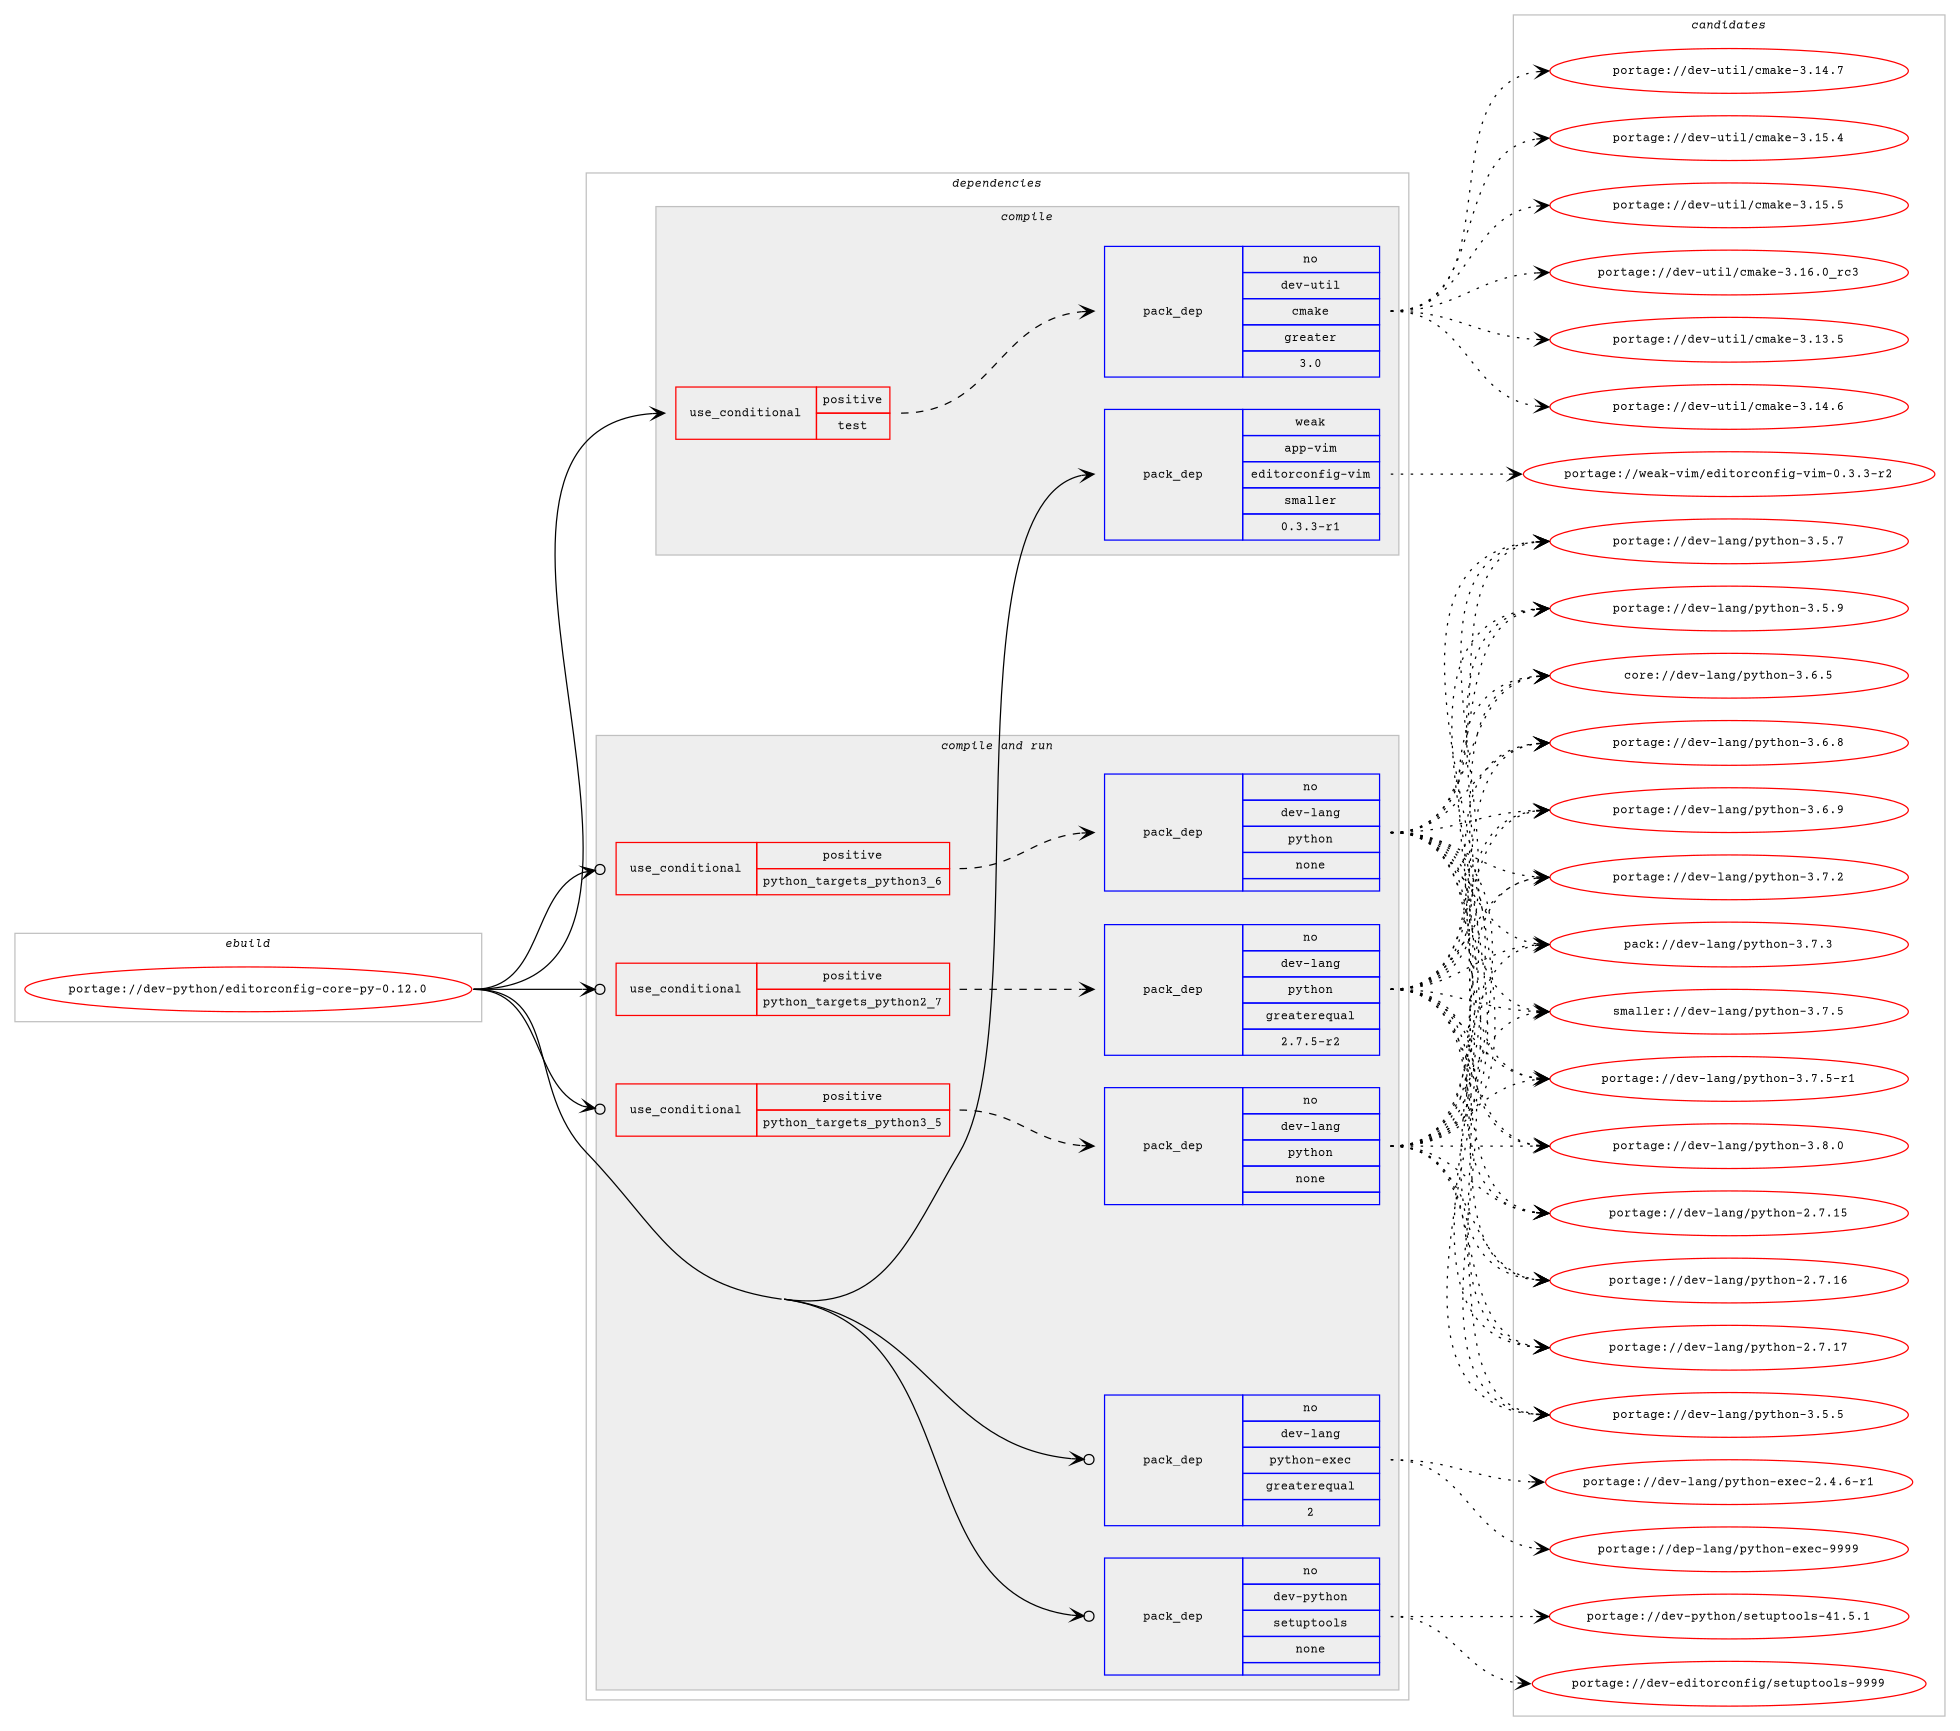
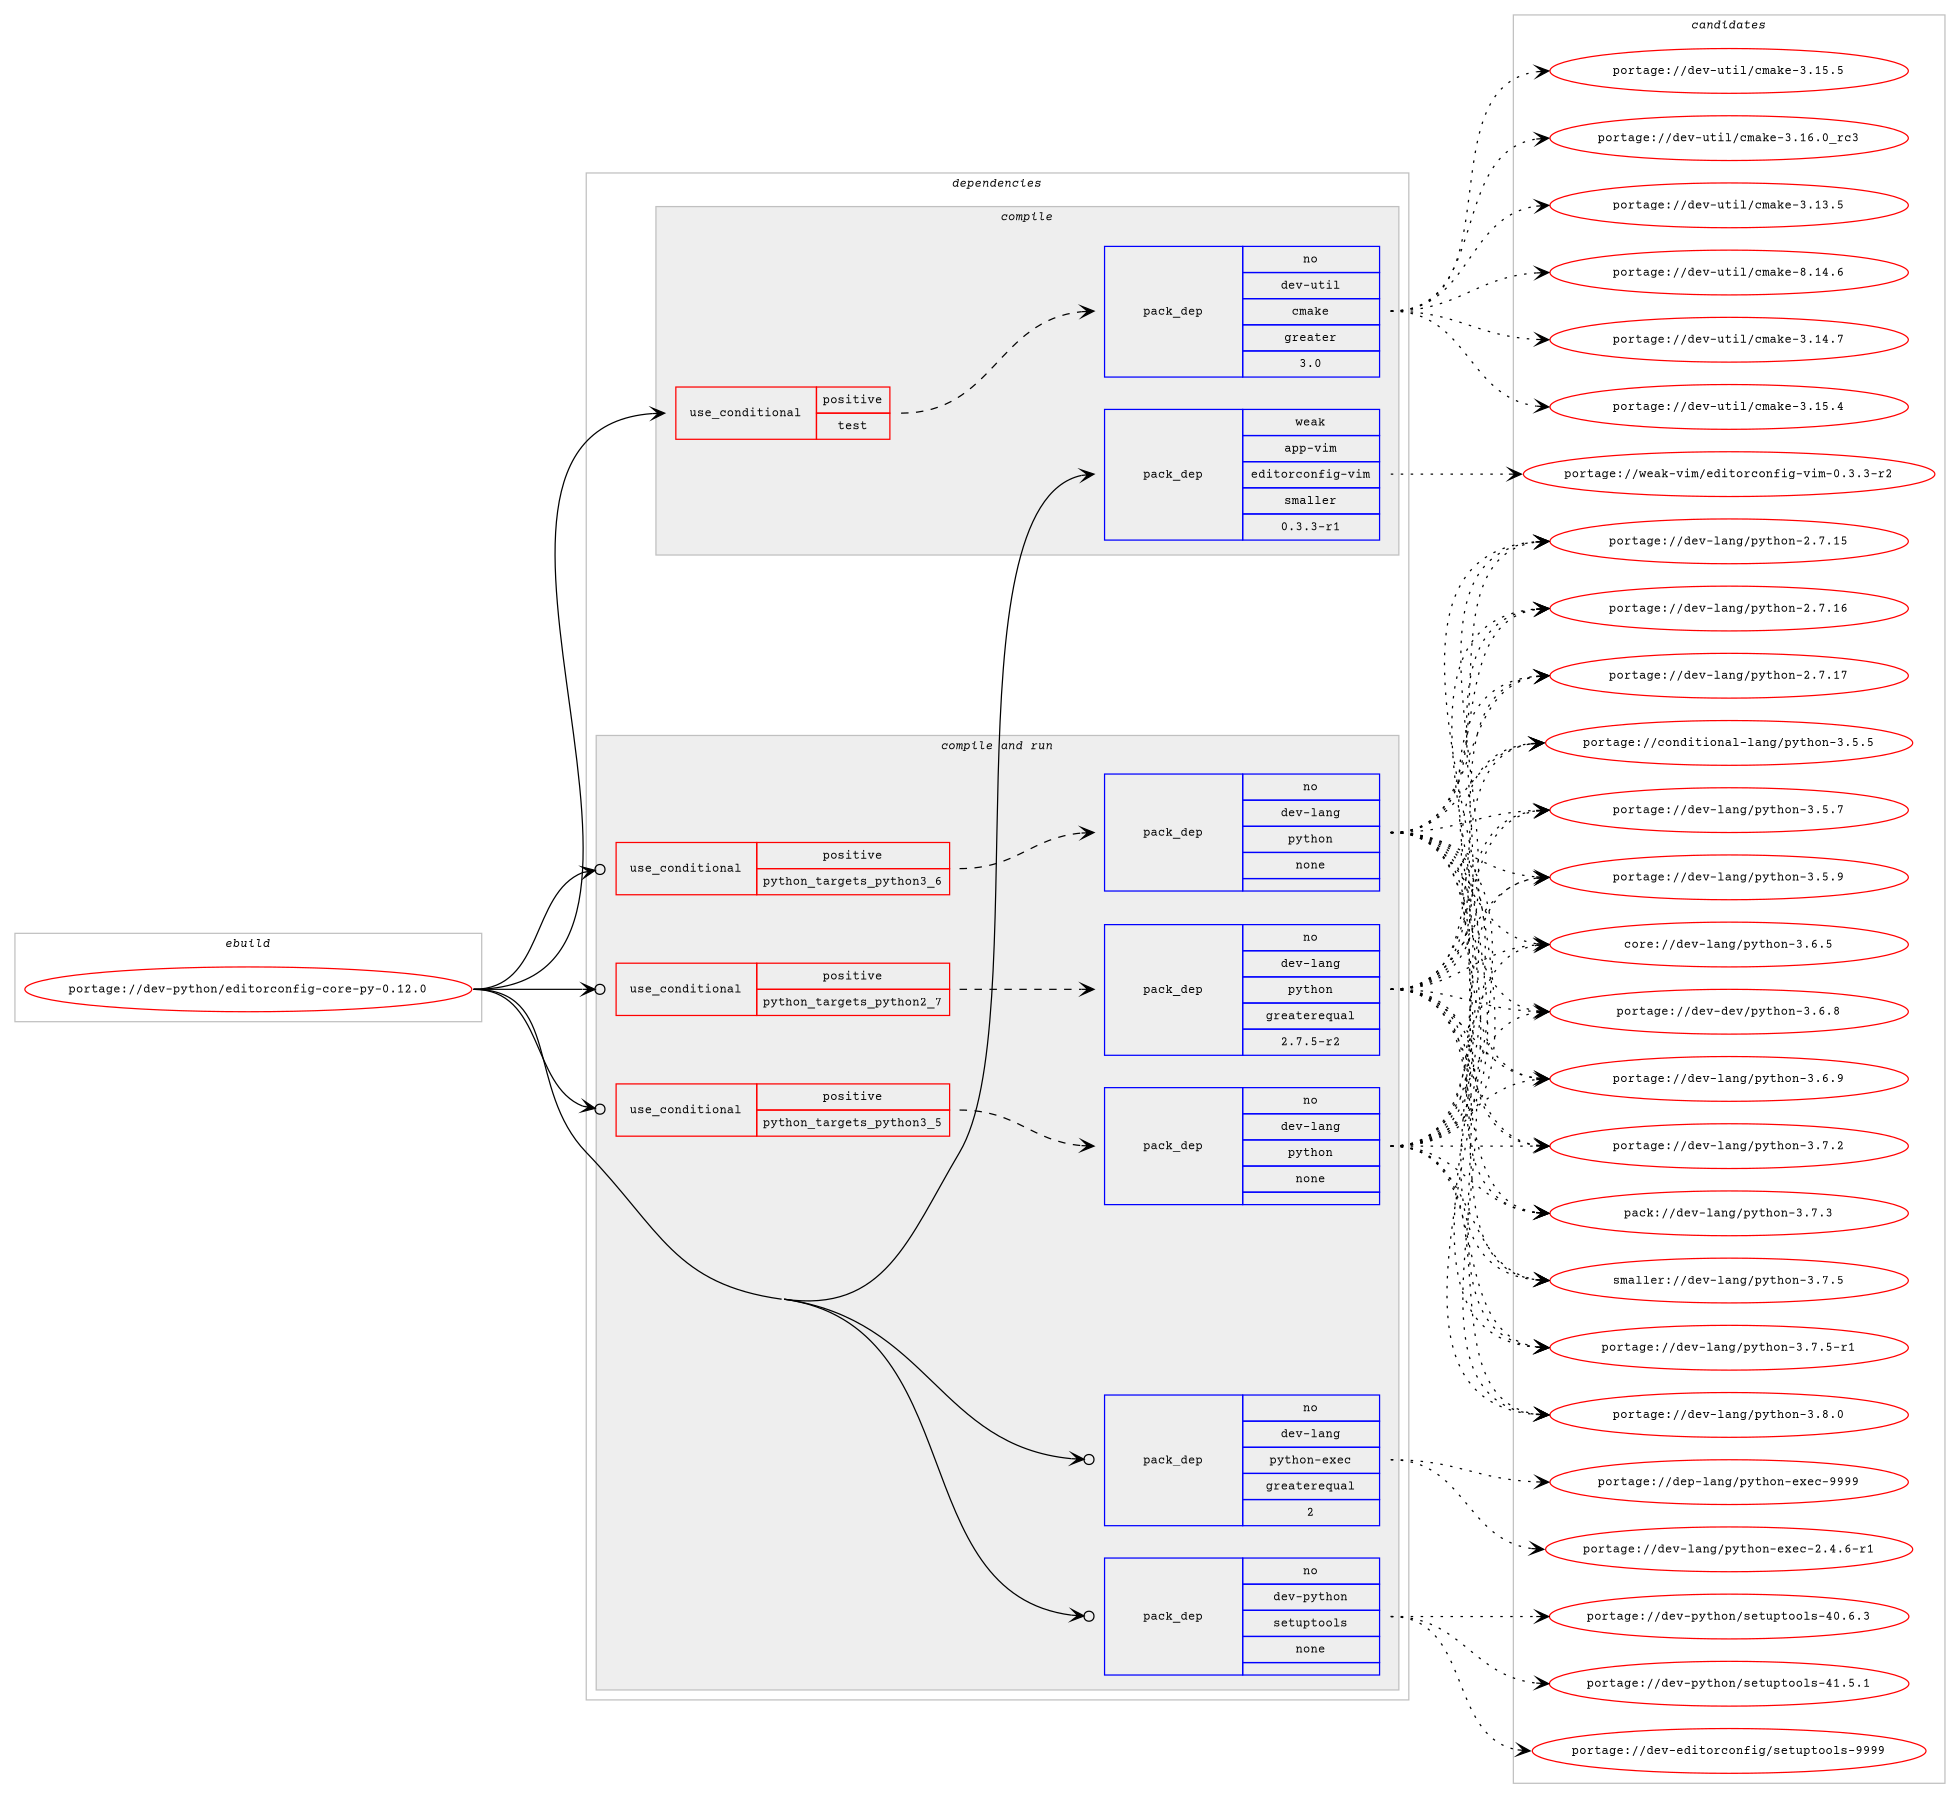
node "portage://dev-util/cmake-3.14.6": label "portage://dev-util/cmake-3.14.6" -> "portage://dev-util/cmake-8.14.6"
node "portage://dev-lang/python-3.6.8": label "portage://dev-lang/python-3.6.8" -> "portage://dev-dev/python-3.6.8"
node "portage://dev-lang/python-3.5.5": label "portage://dev-lang/python-3.5.5" -> "portage://conditional-lang/python-3.5.5"
node "portage://dev-python/setuptools-40.6.3": added
